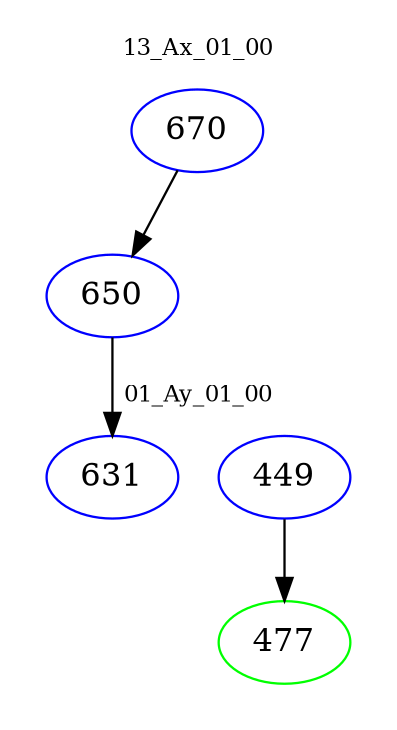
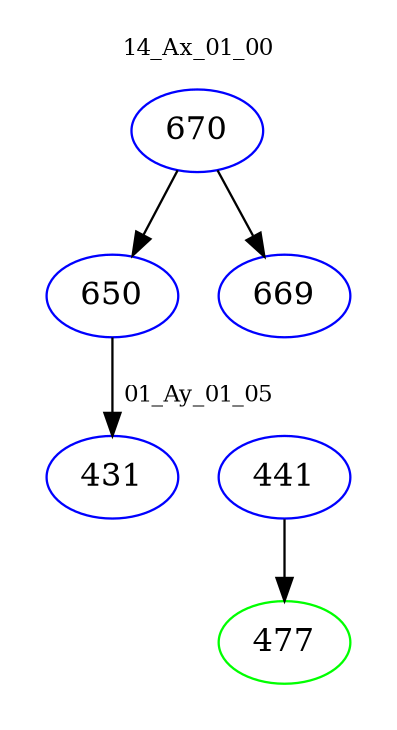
cluster "13_Ax_01_00": label "13_Ax_01_00" -> "14_Ax_01_00"
node "669": added
cluster "01_Ay_01_00": label "01_Ay_01_00" -> "01_Ay_01_05"
node "631": label "631" -> "431"
node "449": label "449" -> "441"
